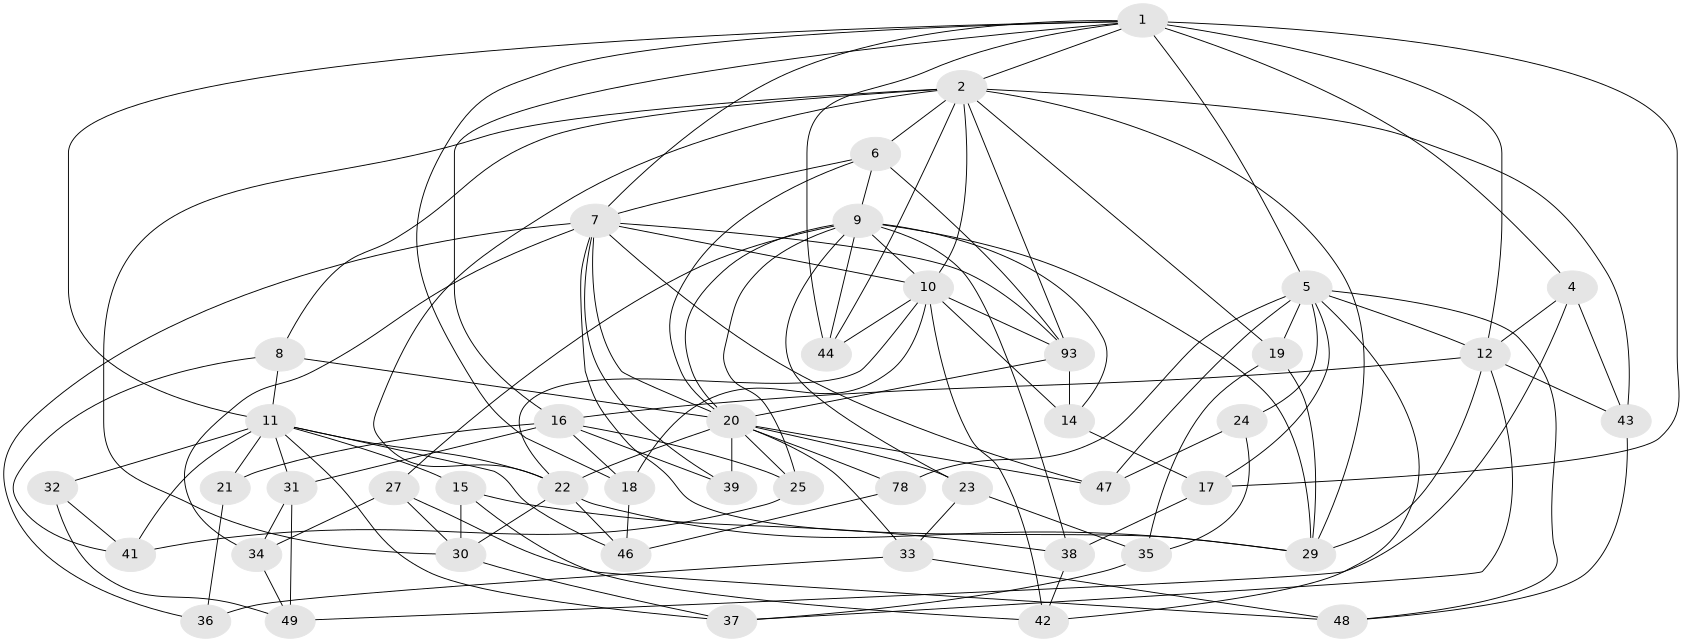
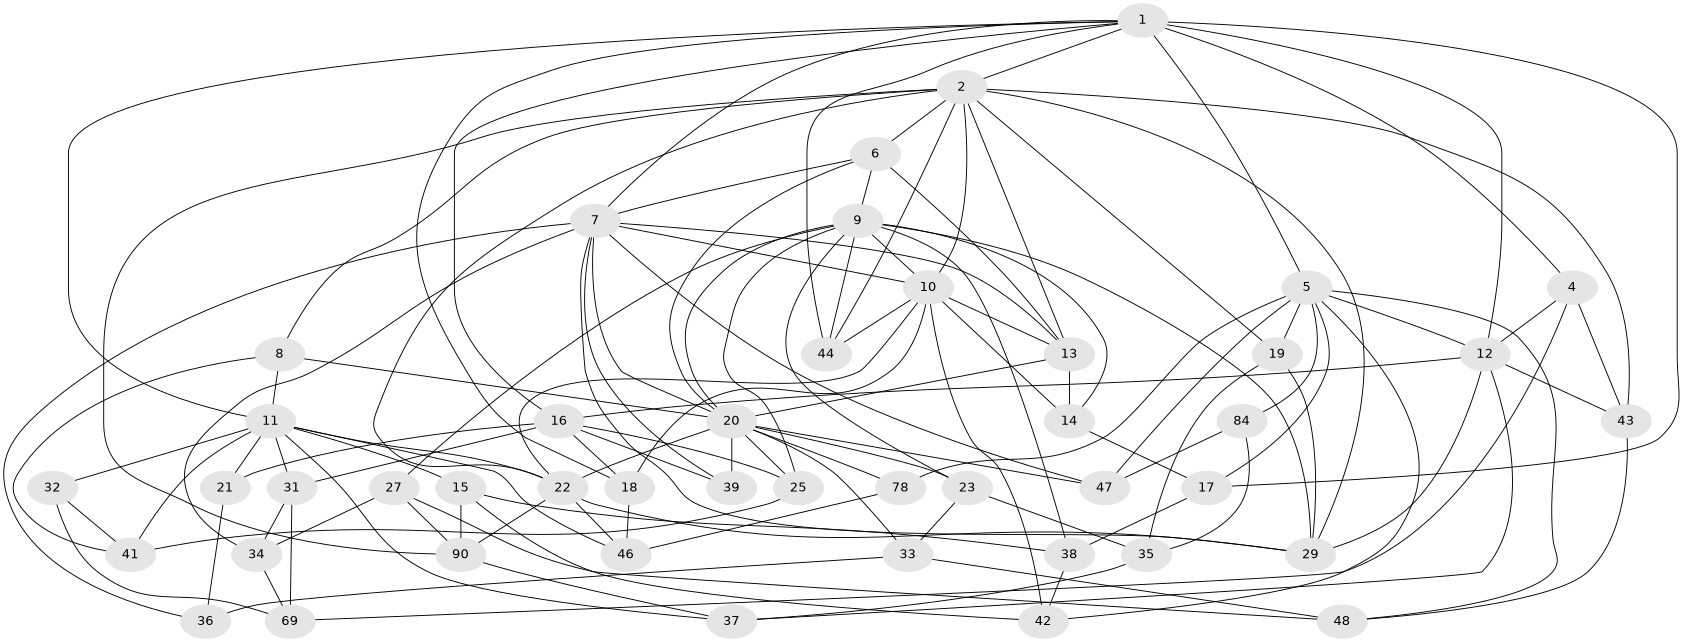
node "93": label "93" -> "13"
node "24": label "24" -> "84"
node "30": label "30" -> "90"
node "49": label "49" -> "69"
